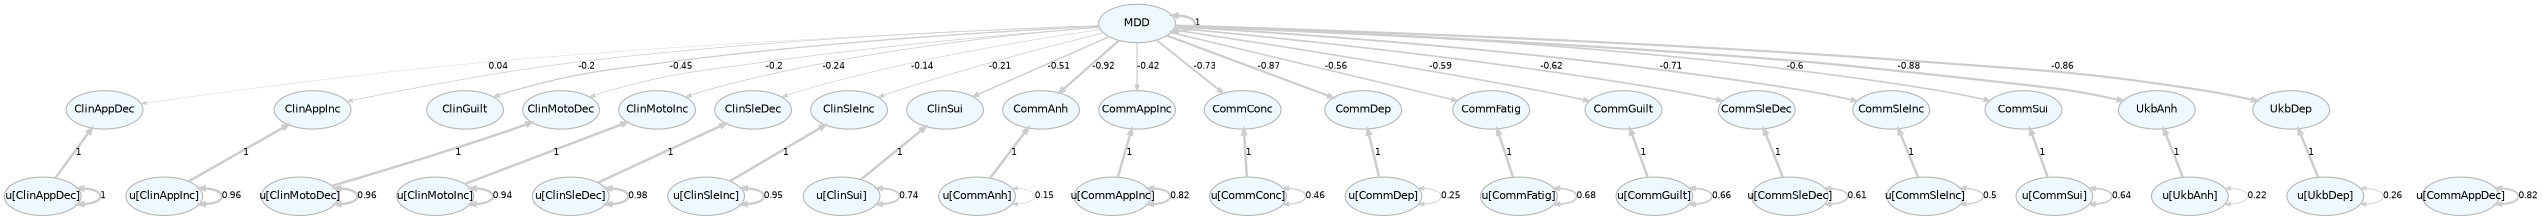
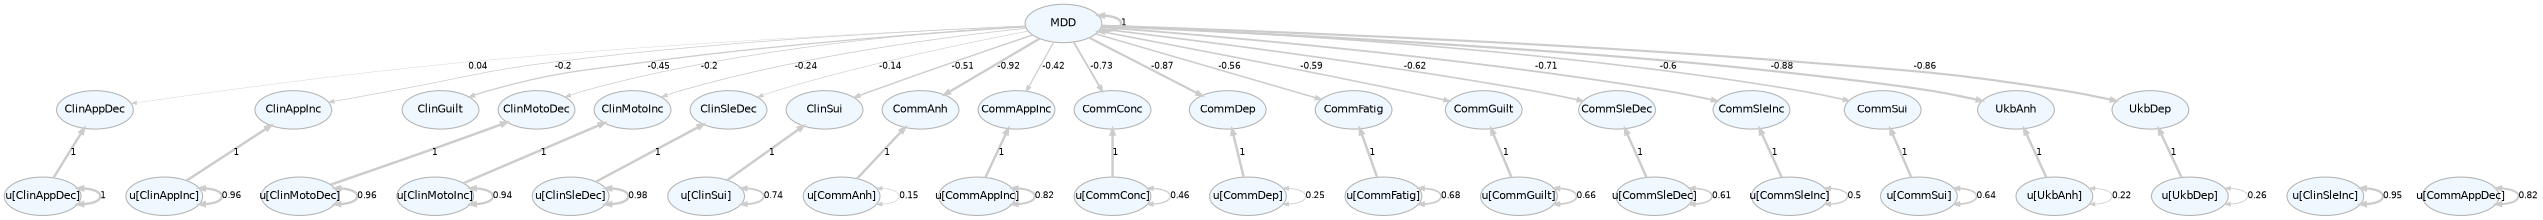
node "ClinSleInc": removed
